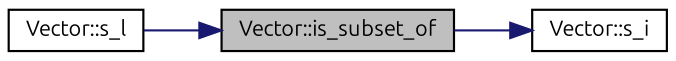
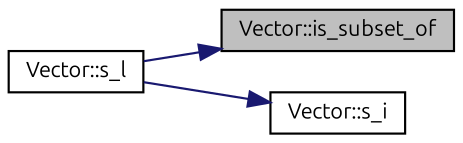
edge "Vector::is_subset_of" -> "Vector::s_i": now "Vector::s_l" -> "Vector::s_i"
